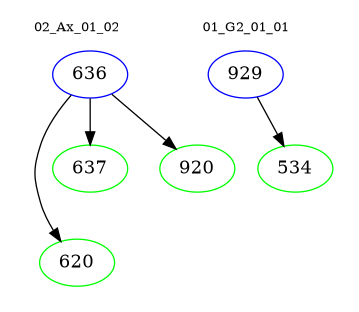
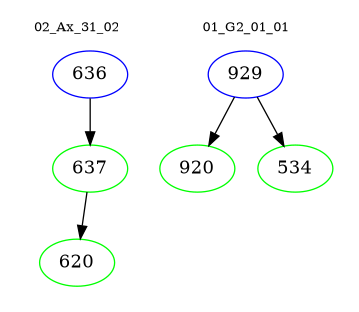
cluster "02_Ax_01_02": label "02_Ax_01_02" -> "02_Ax_31_02"
edge "636" -> "920": now "929" -> "920"
edge "636" -> "620": now "637" -> "620"
